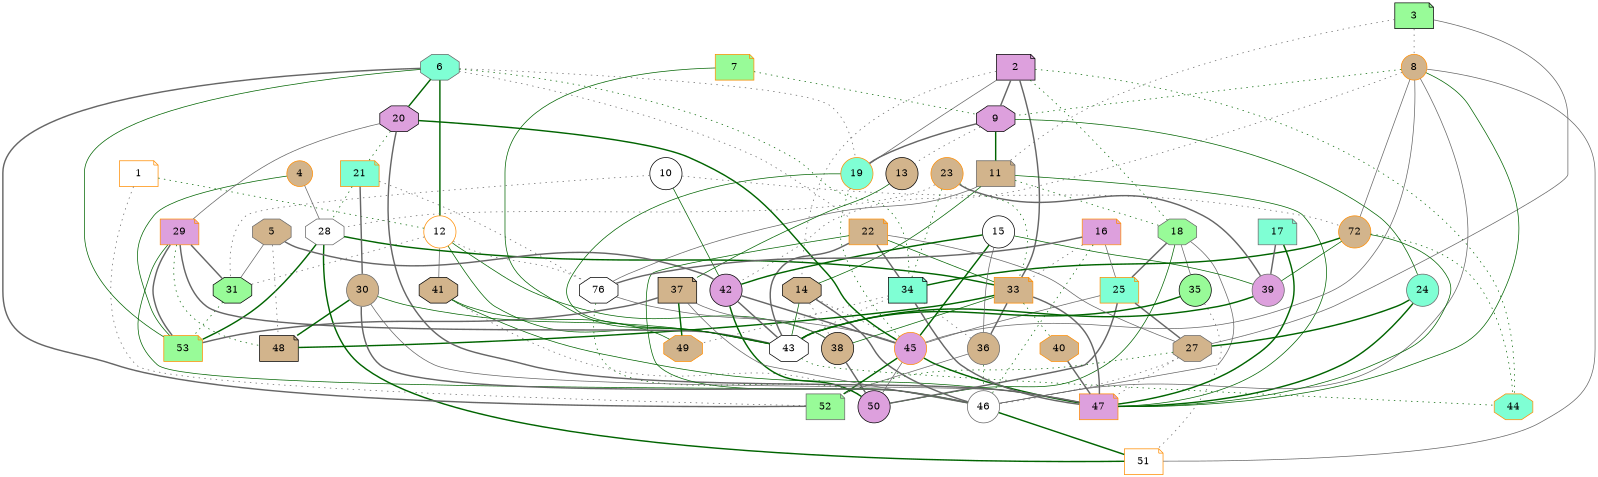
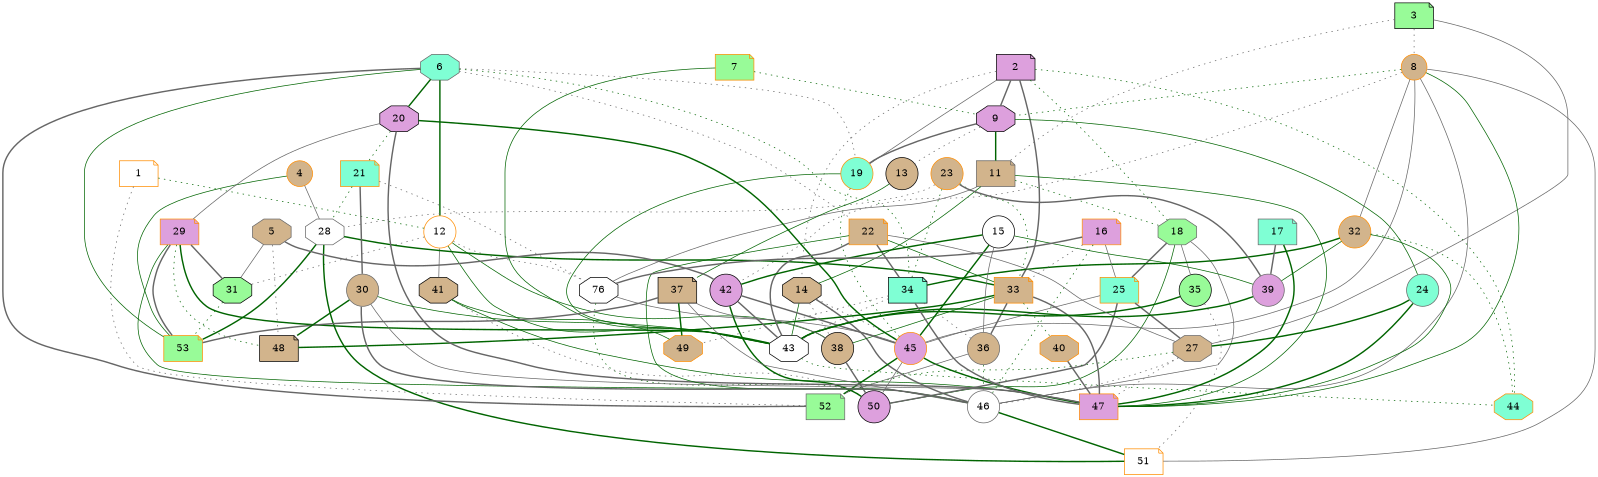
node "10": removed
node "72": label "72" -> "32"
edge "29" -- "43": color gray40 -> darkgreen
